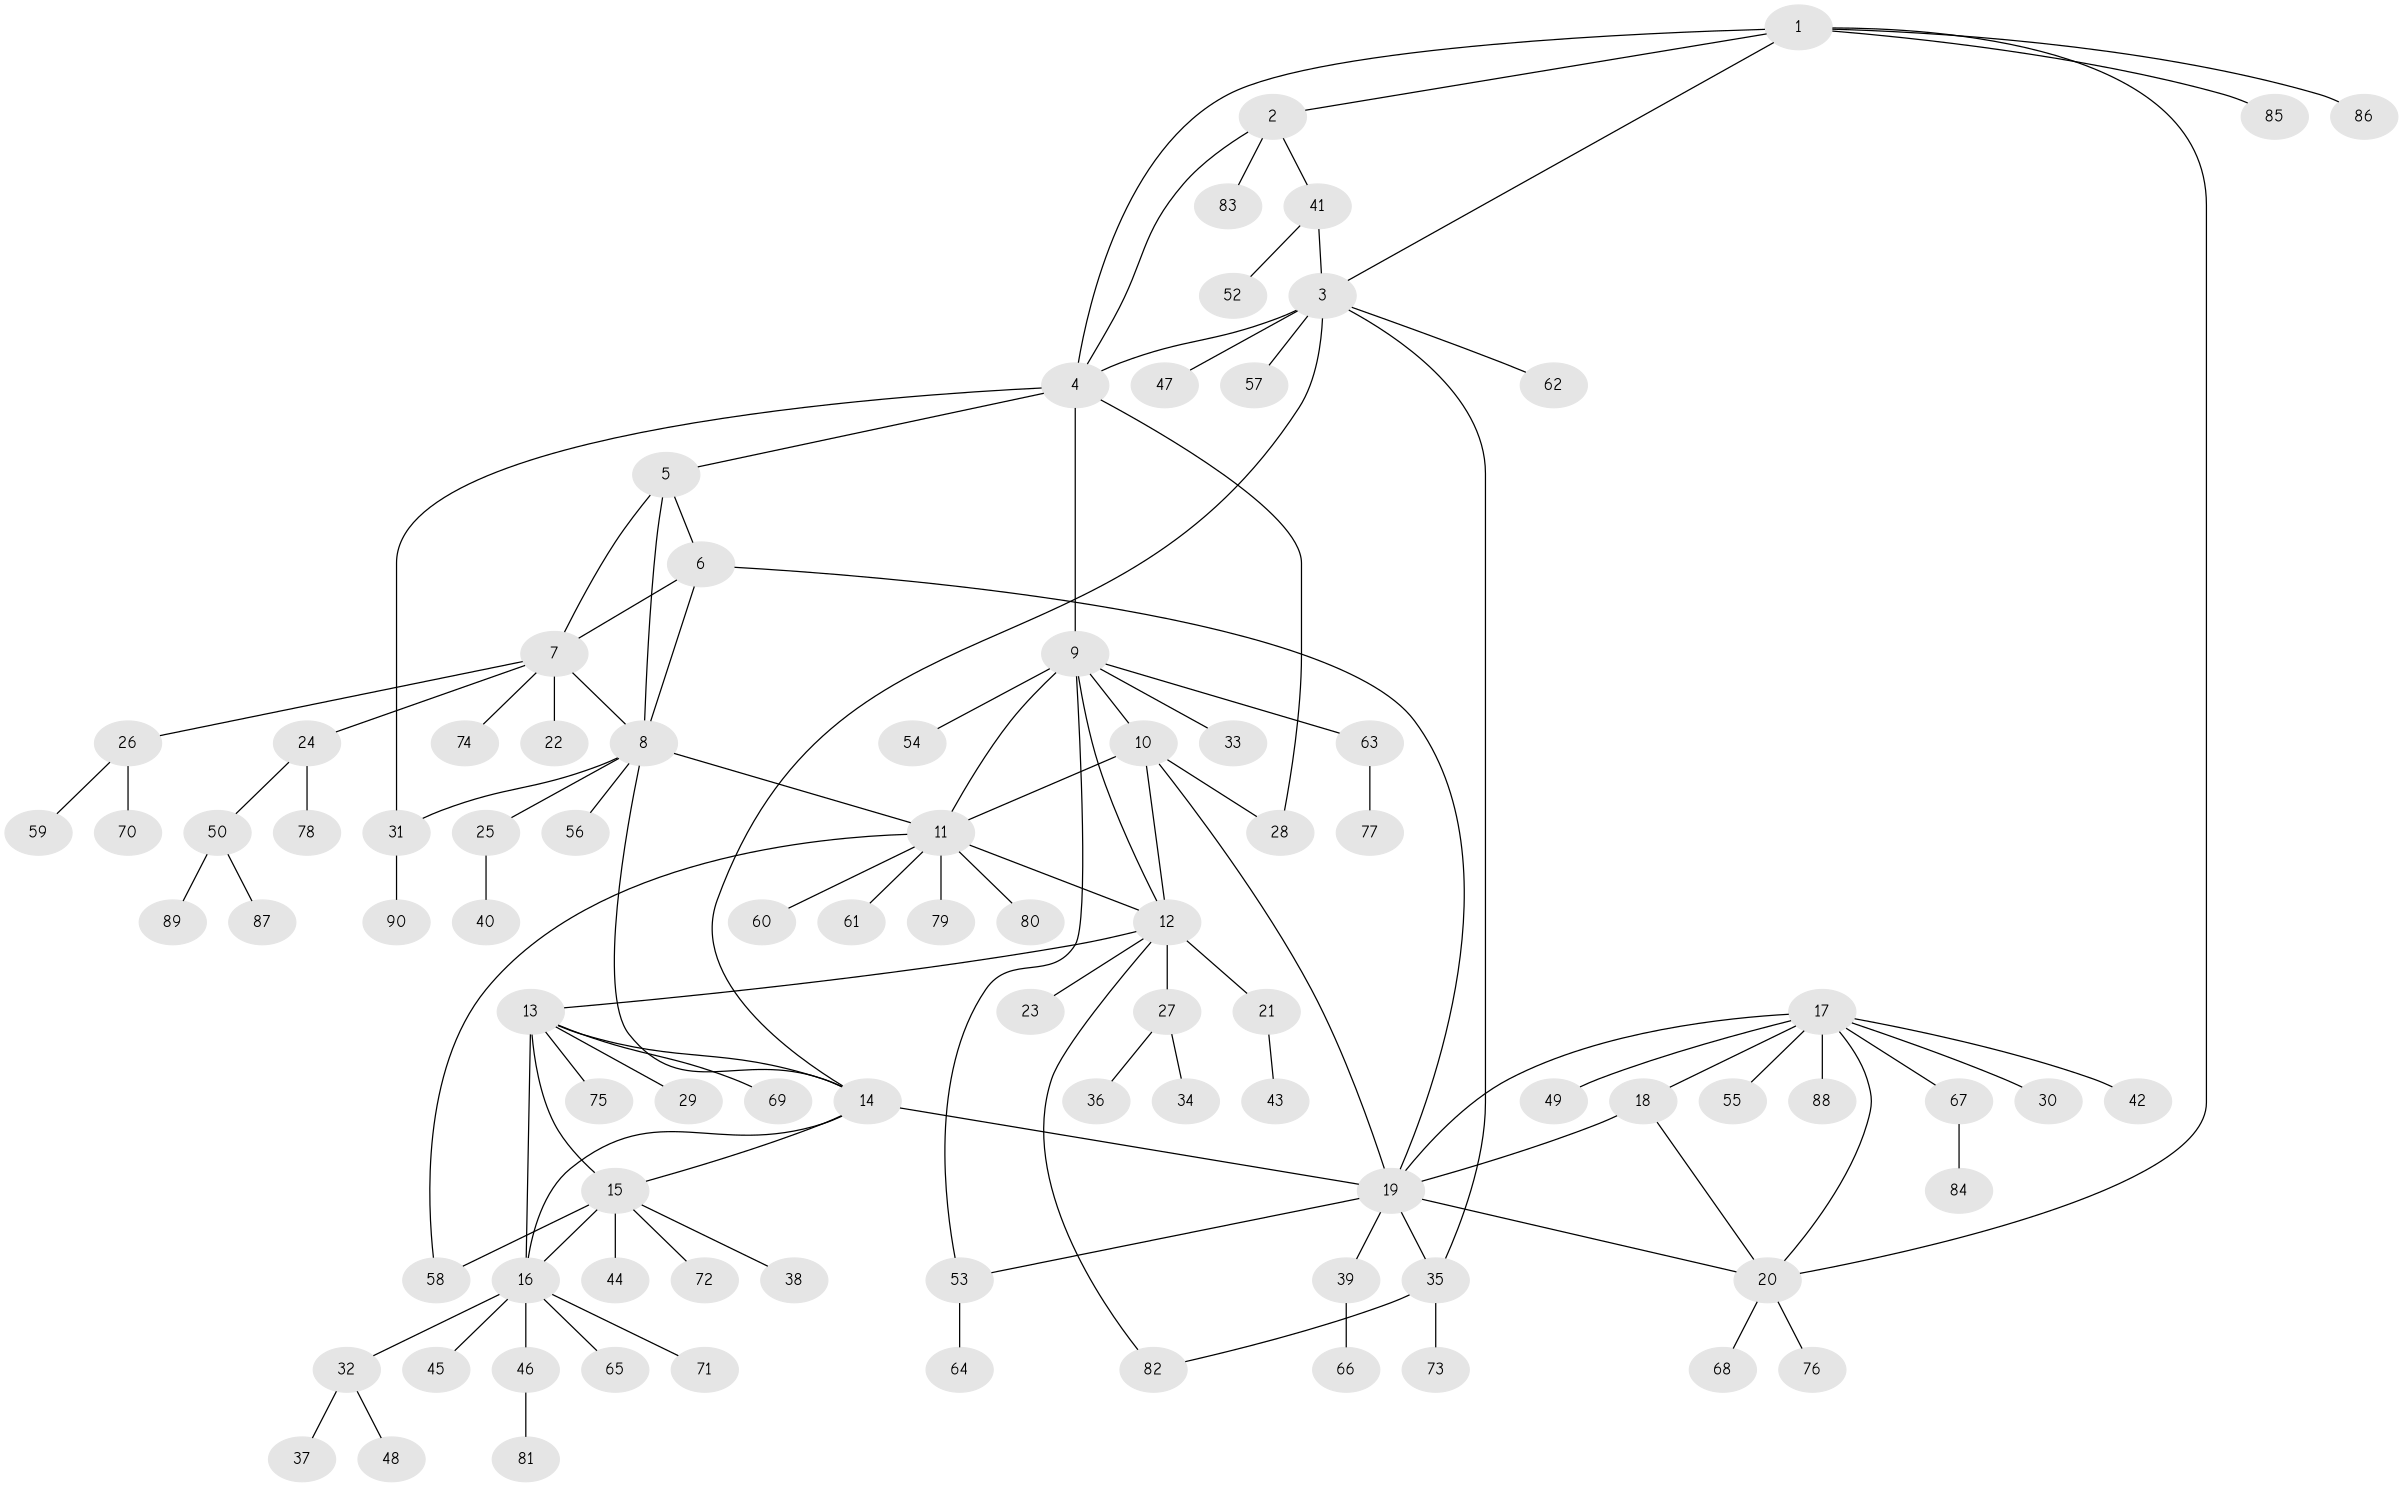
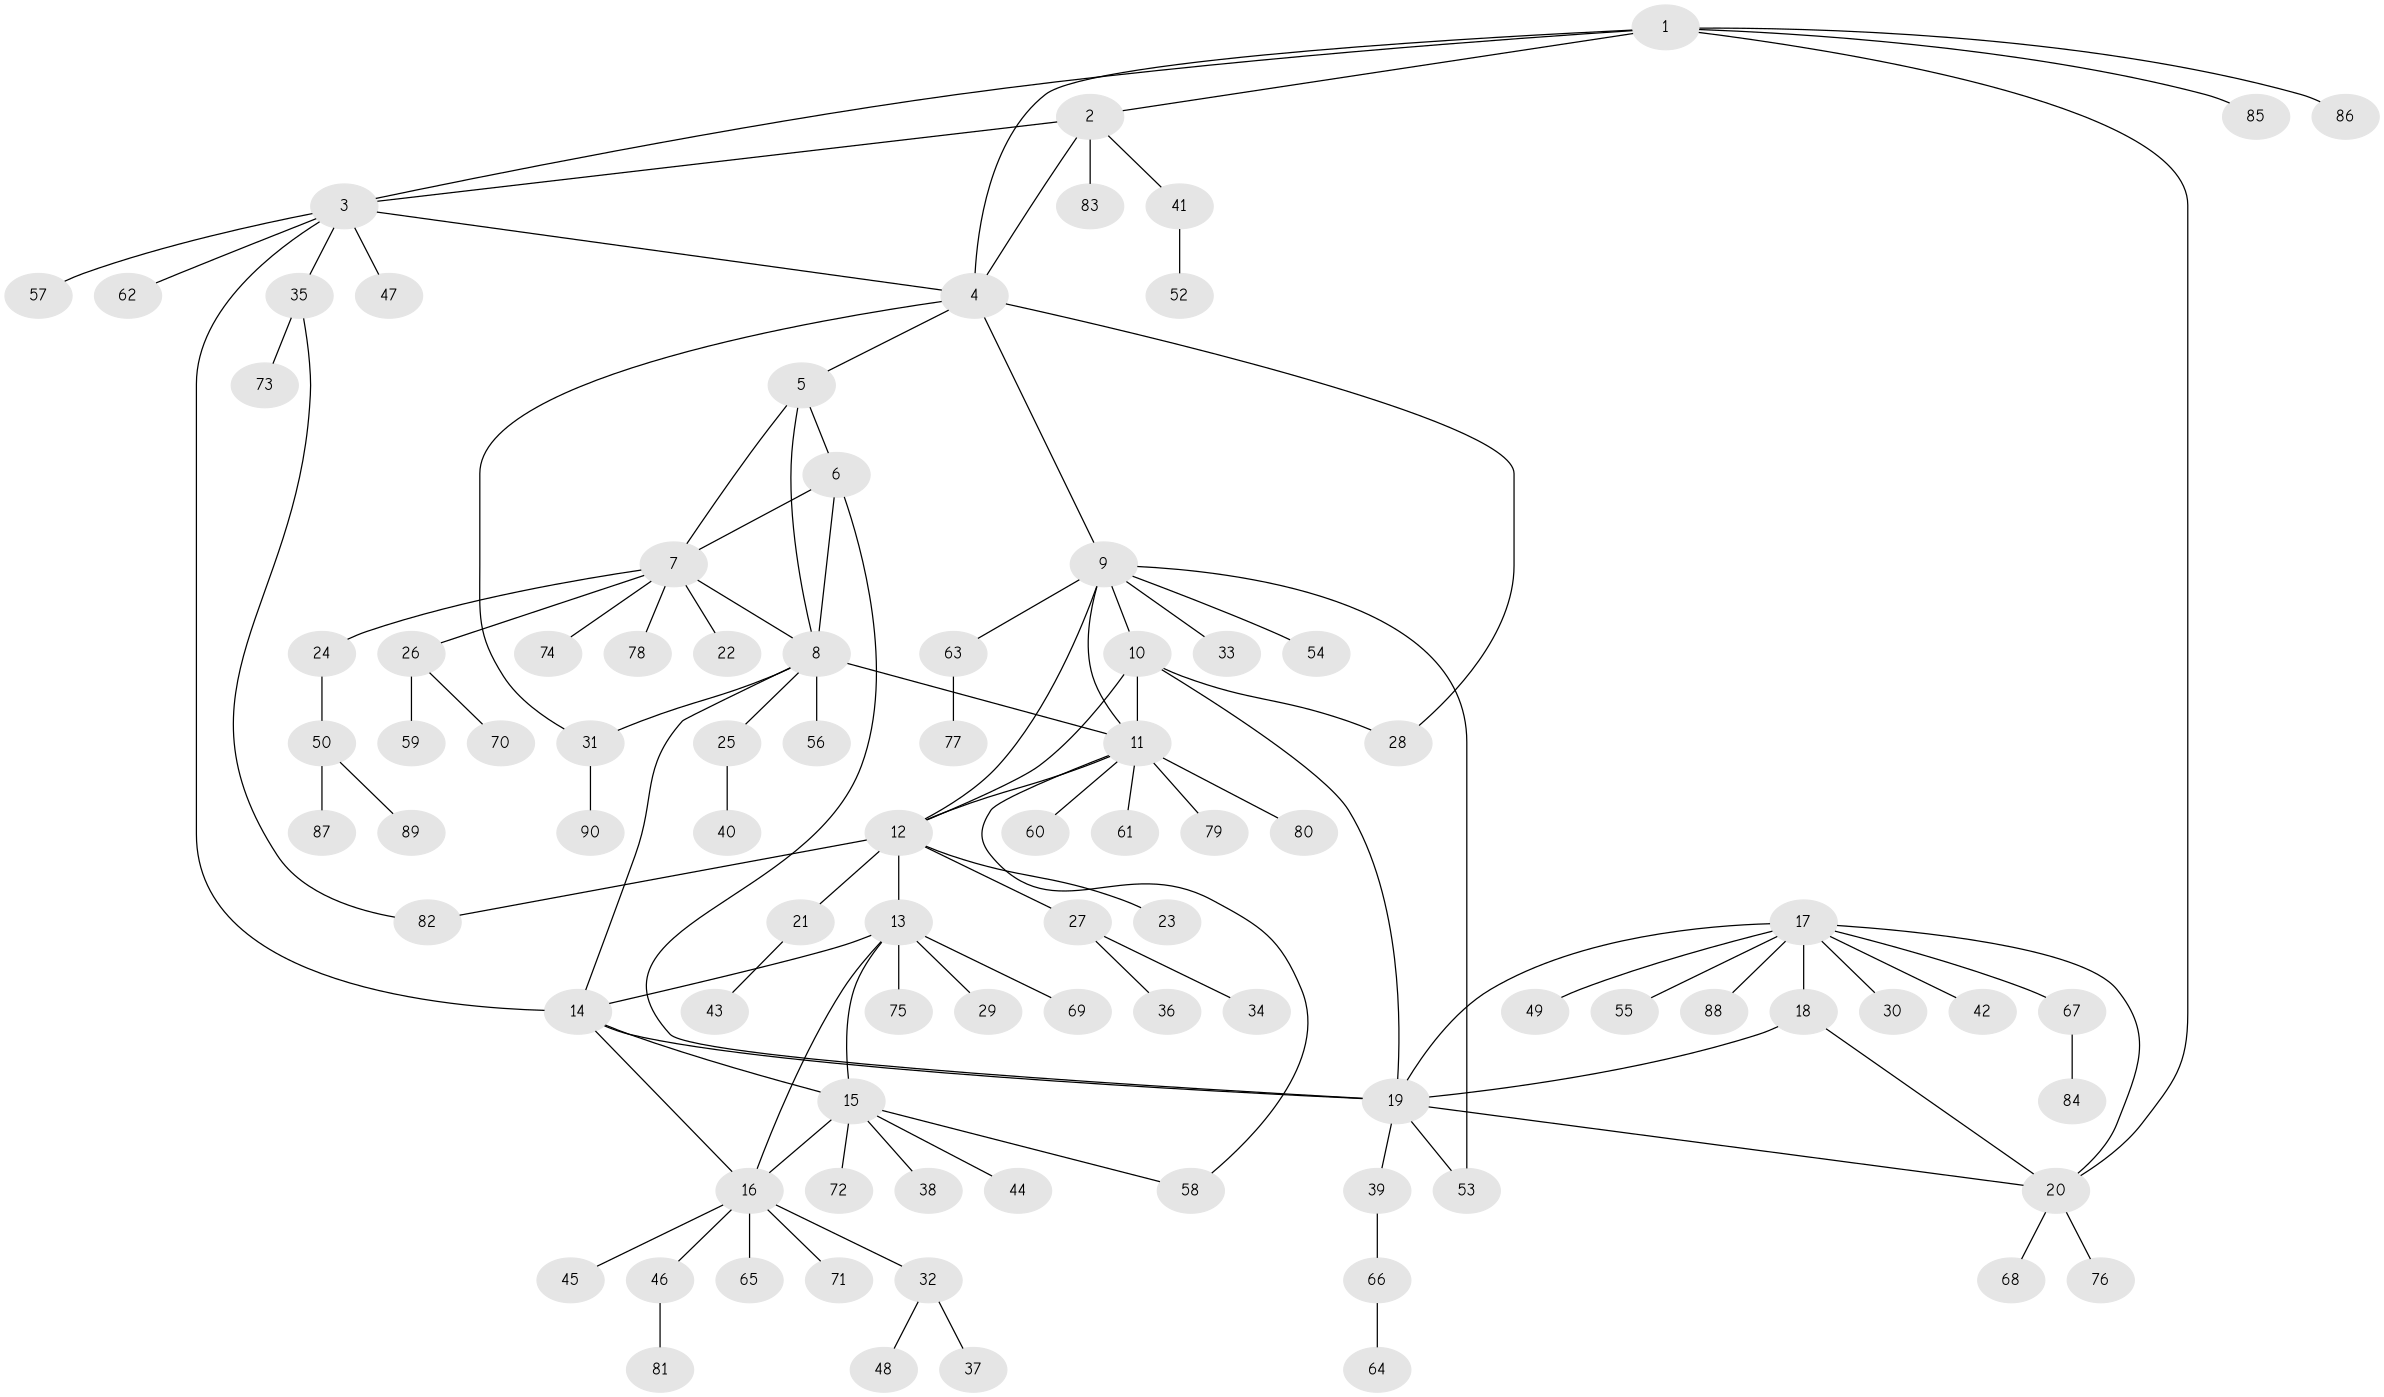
edge "41" -- "3": now "2" -- "3"
edge "24" -- "78": now "7" -- "78"
edge "19" -- "35": removed
edge "53" -- "64": now "66" -- "64"
